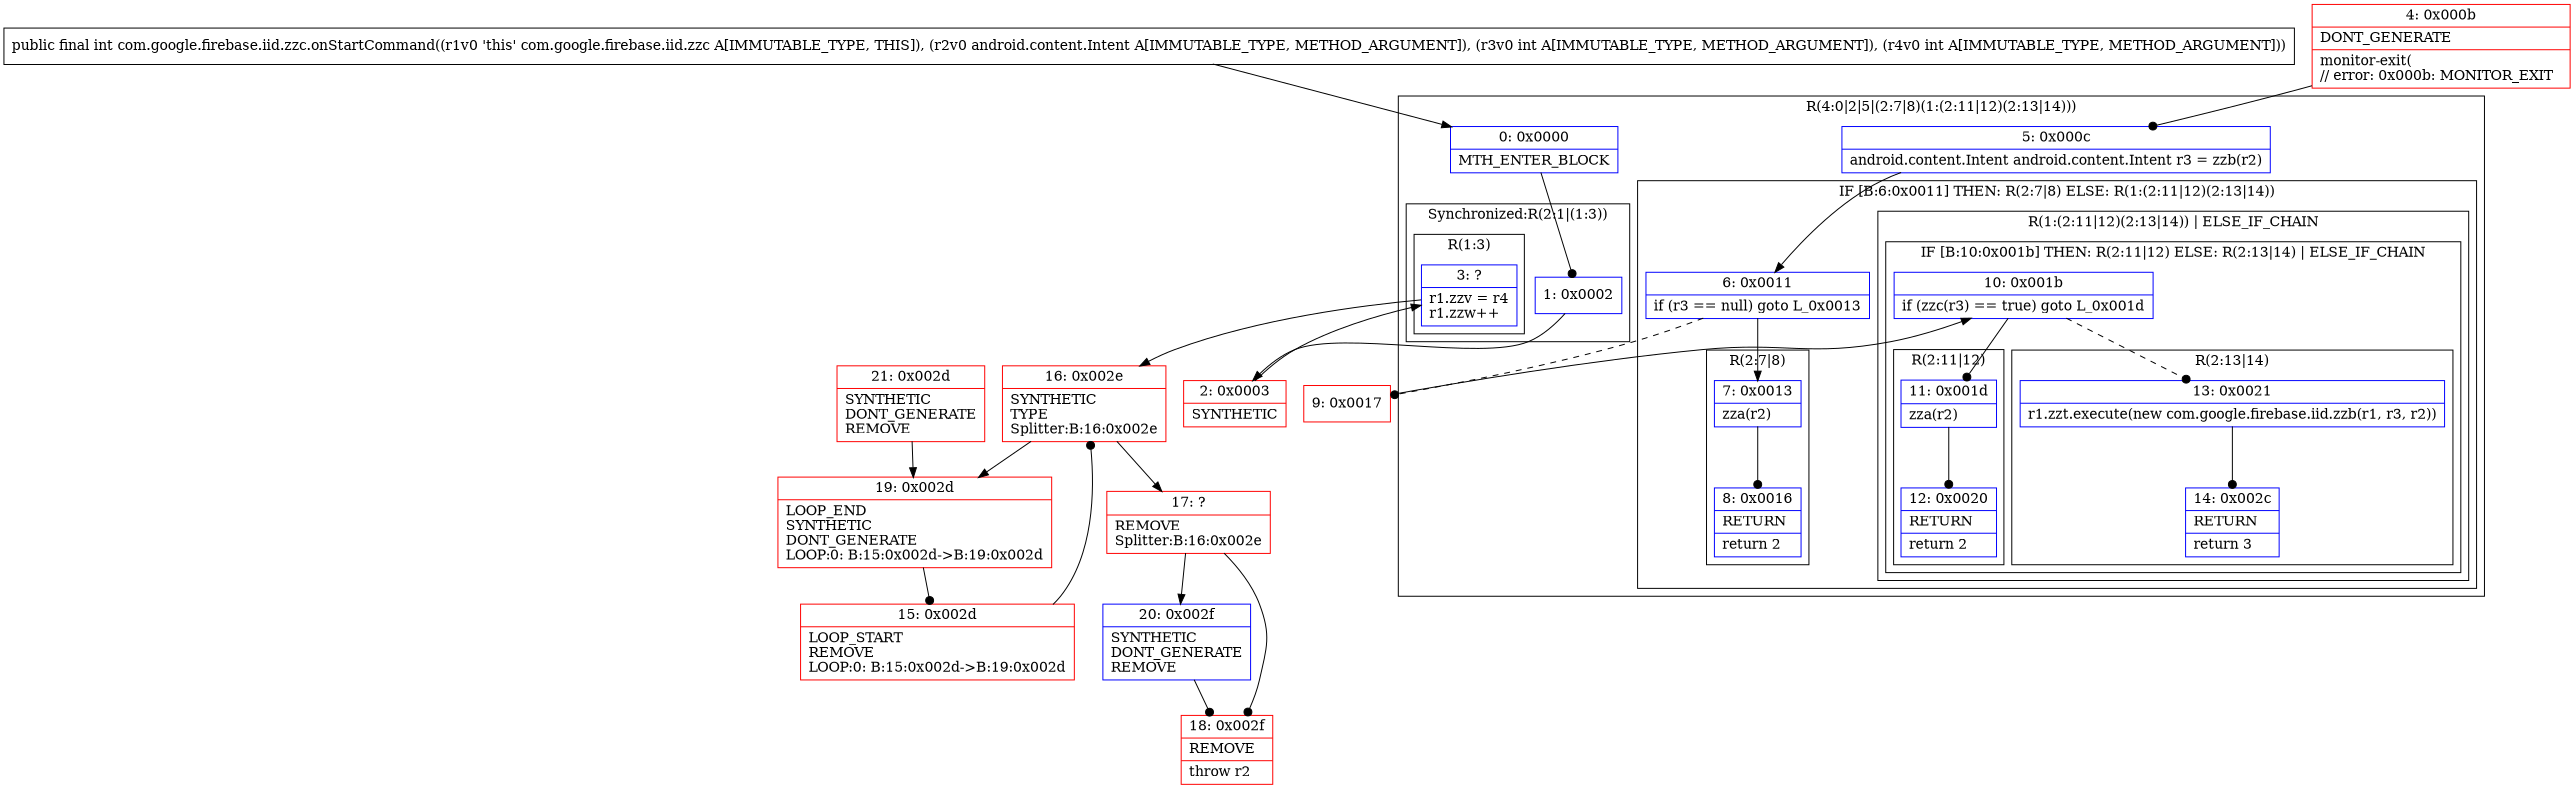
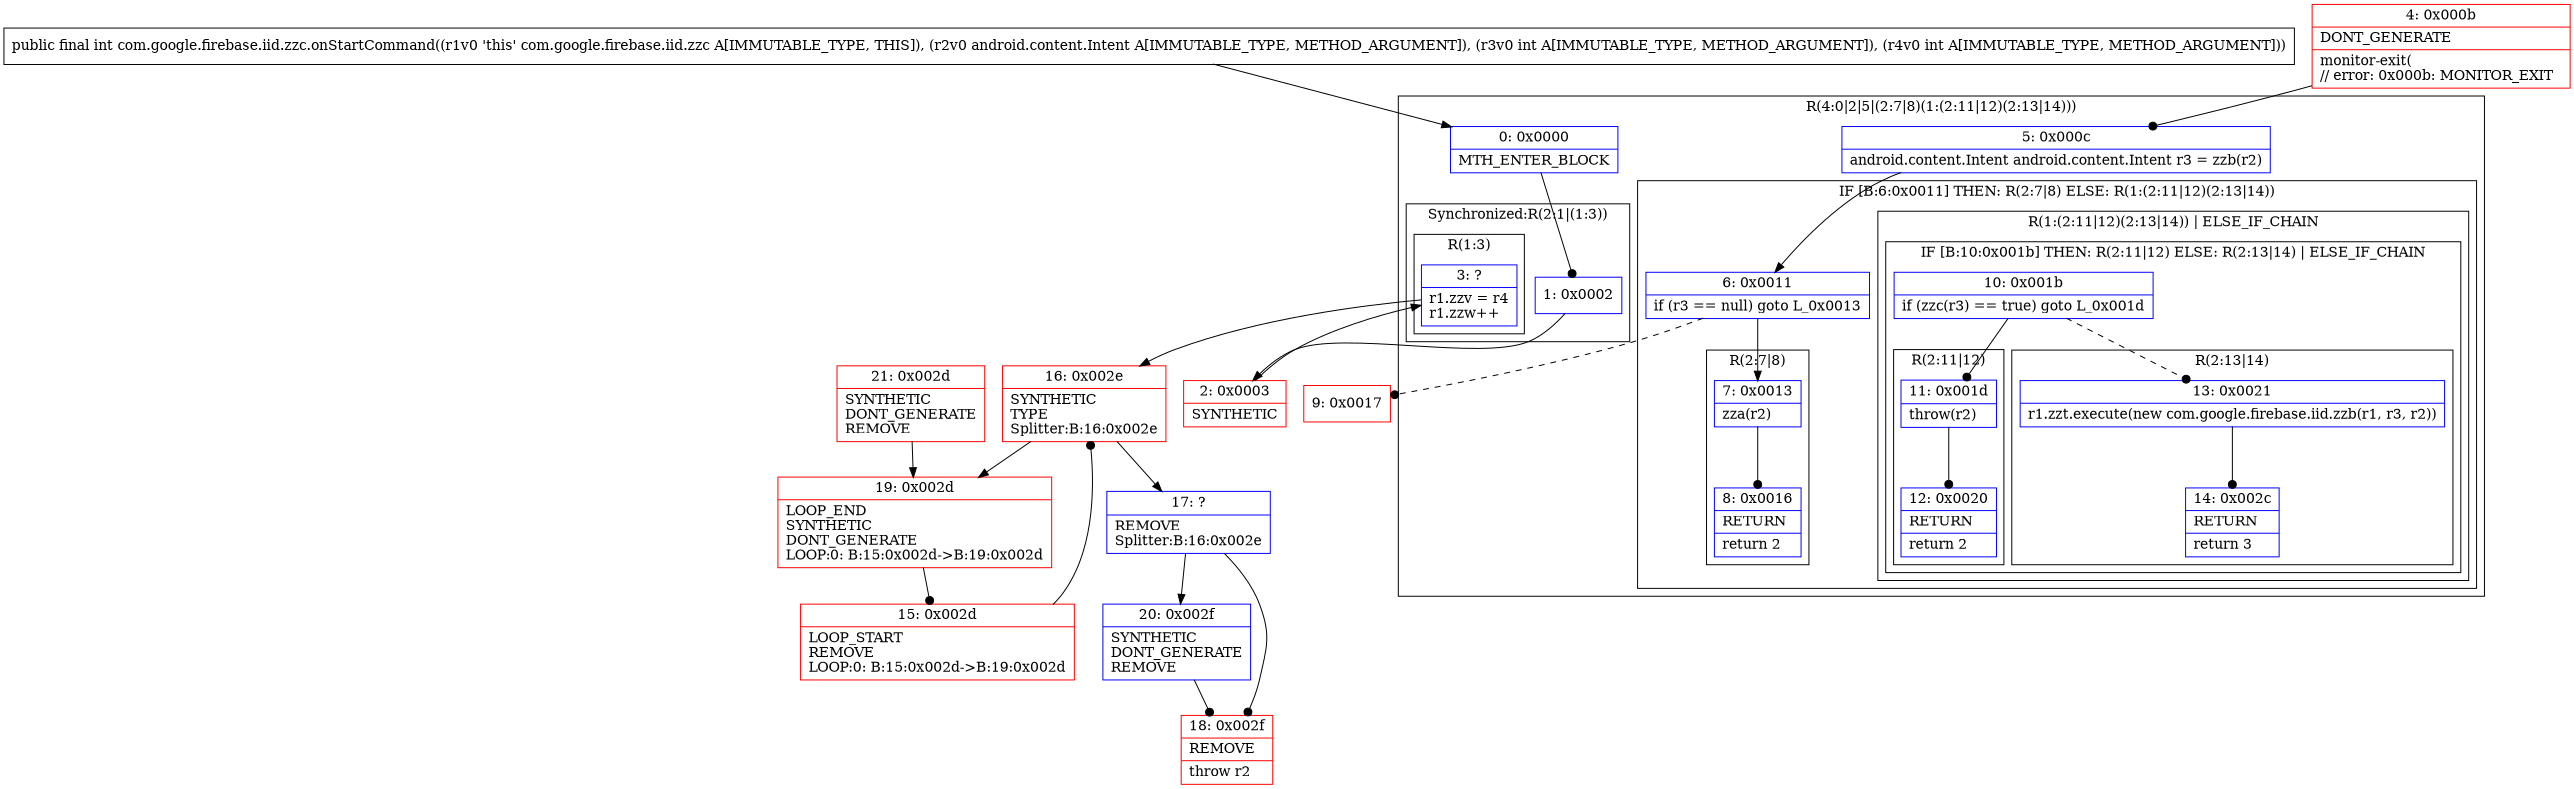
edge "9: 0x0017" -> "10: 0x001b": removed
node "11: 0x001d": text "zza(r2)" -> "throw(r2)"
node "17: ?": color red -> blue
